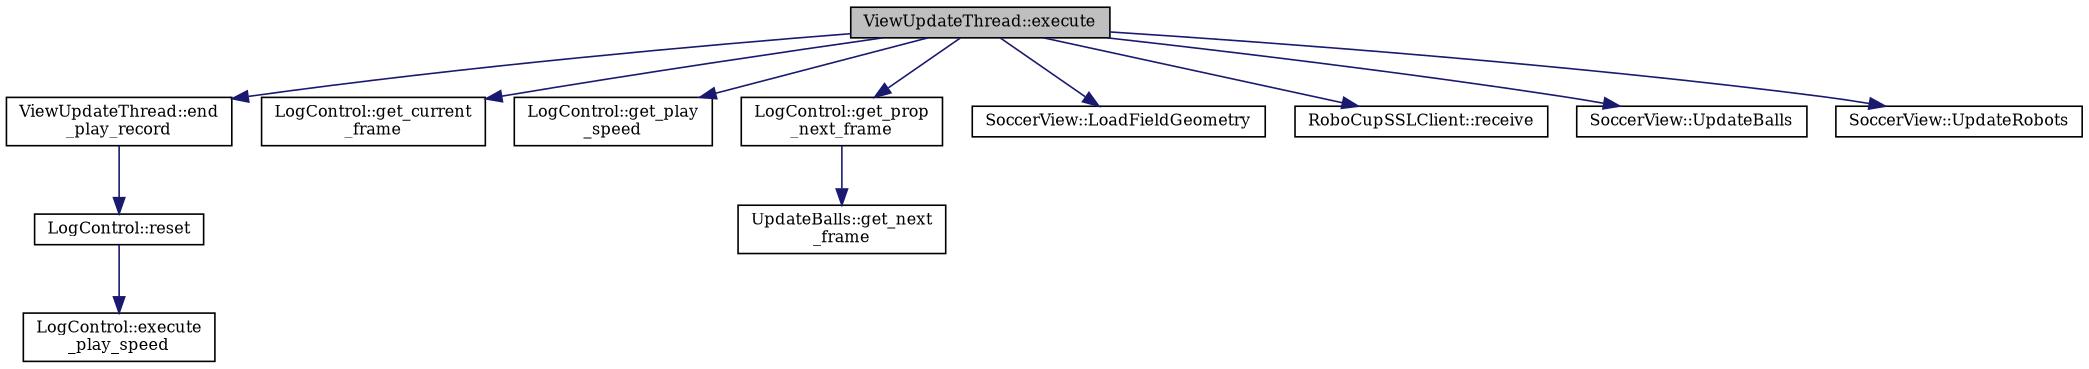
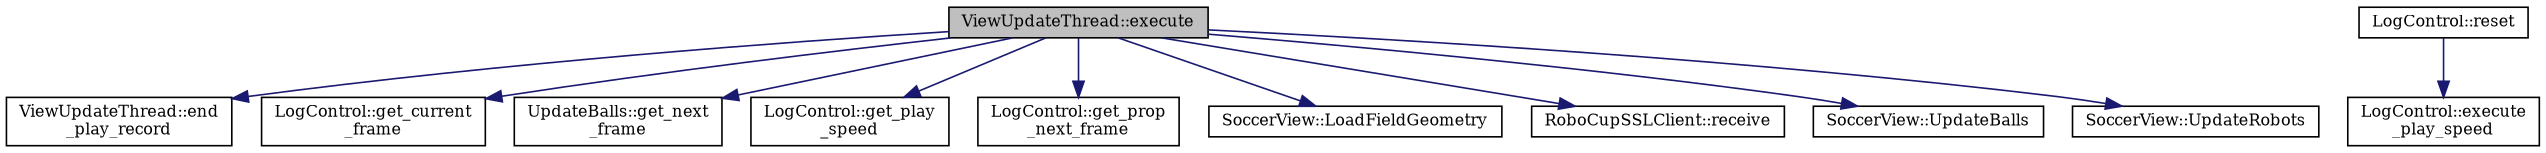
edge "LogControl::get_prop _next_frame" -> "UpdateBalls::get_next _frame": now "ViewUpdateThread::execute" -> "UpdateBalls::get_next _frame"
edge "ViewUpdateThread::end _play_record" -> "LogControl::reset": removed
